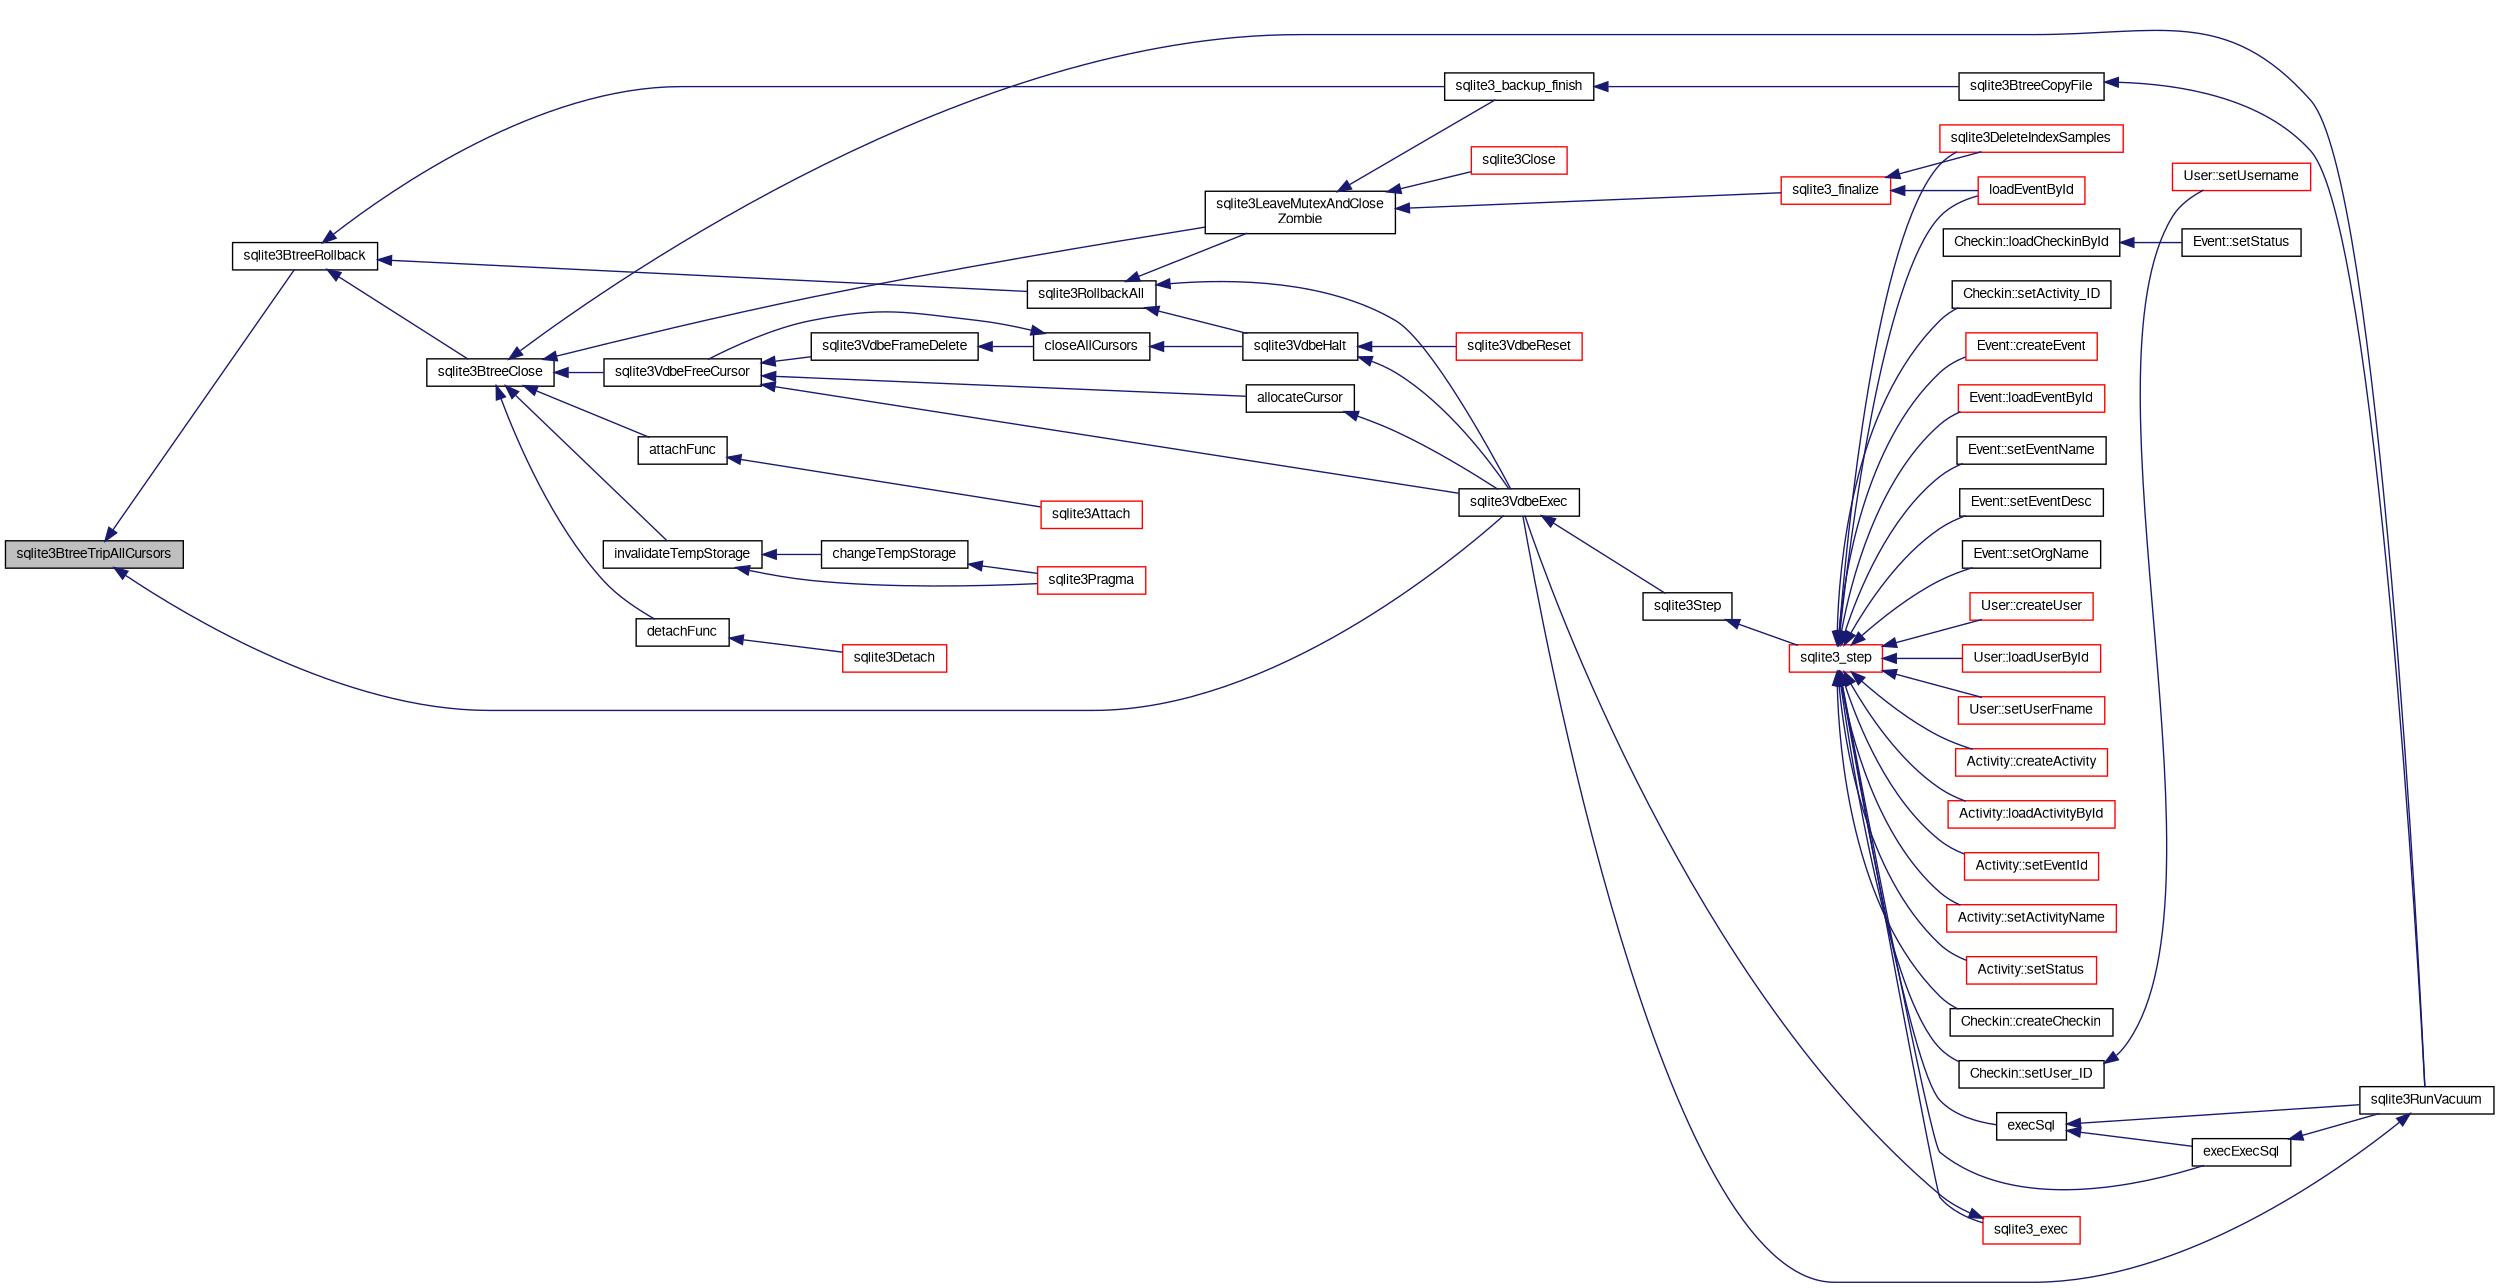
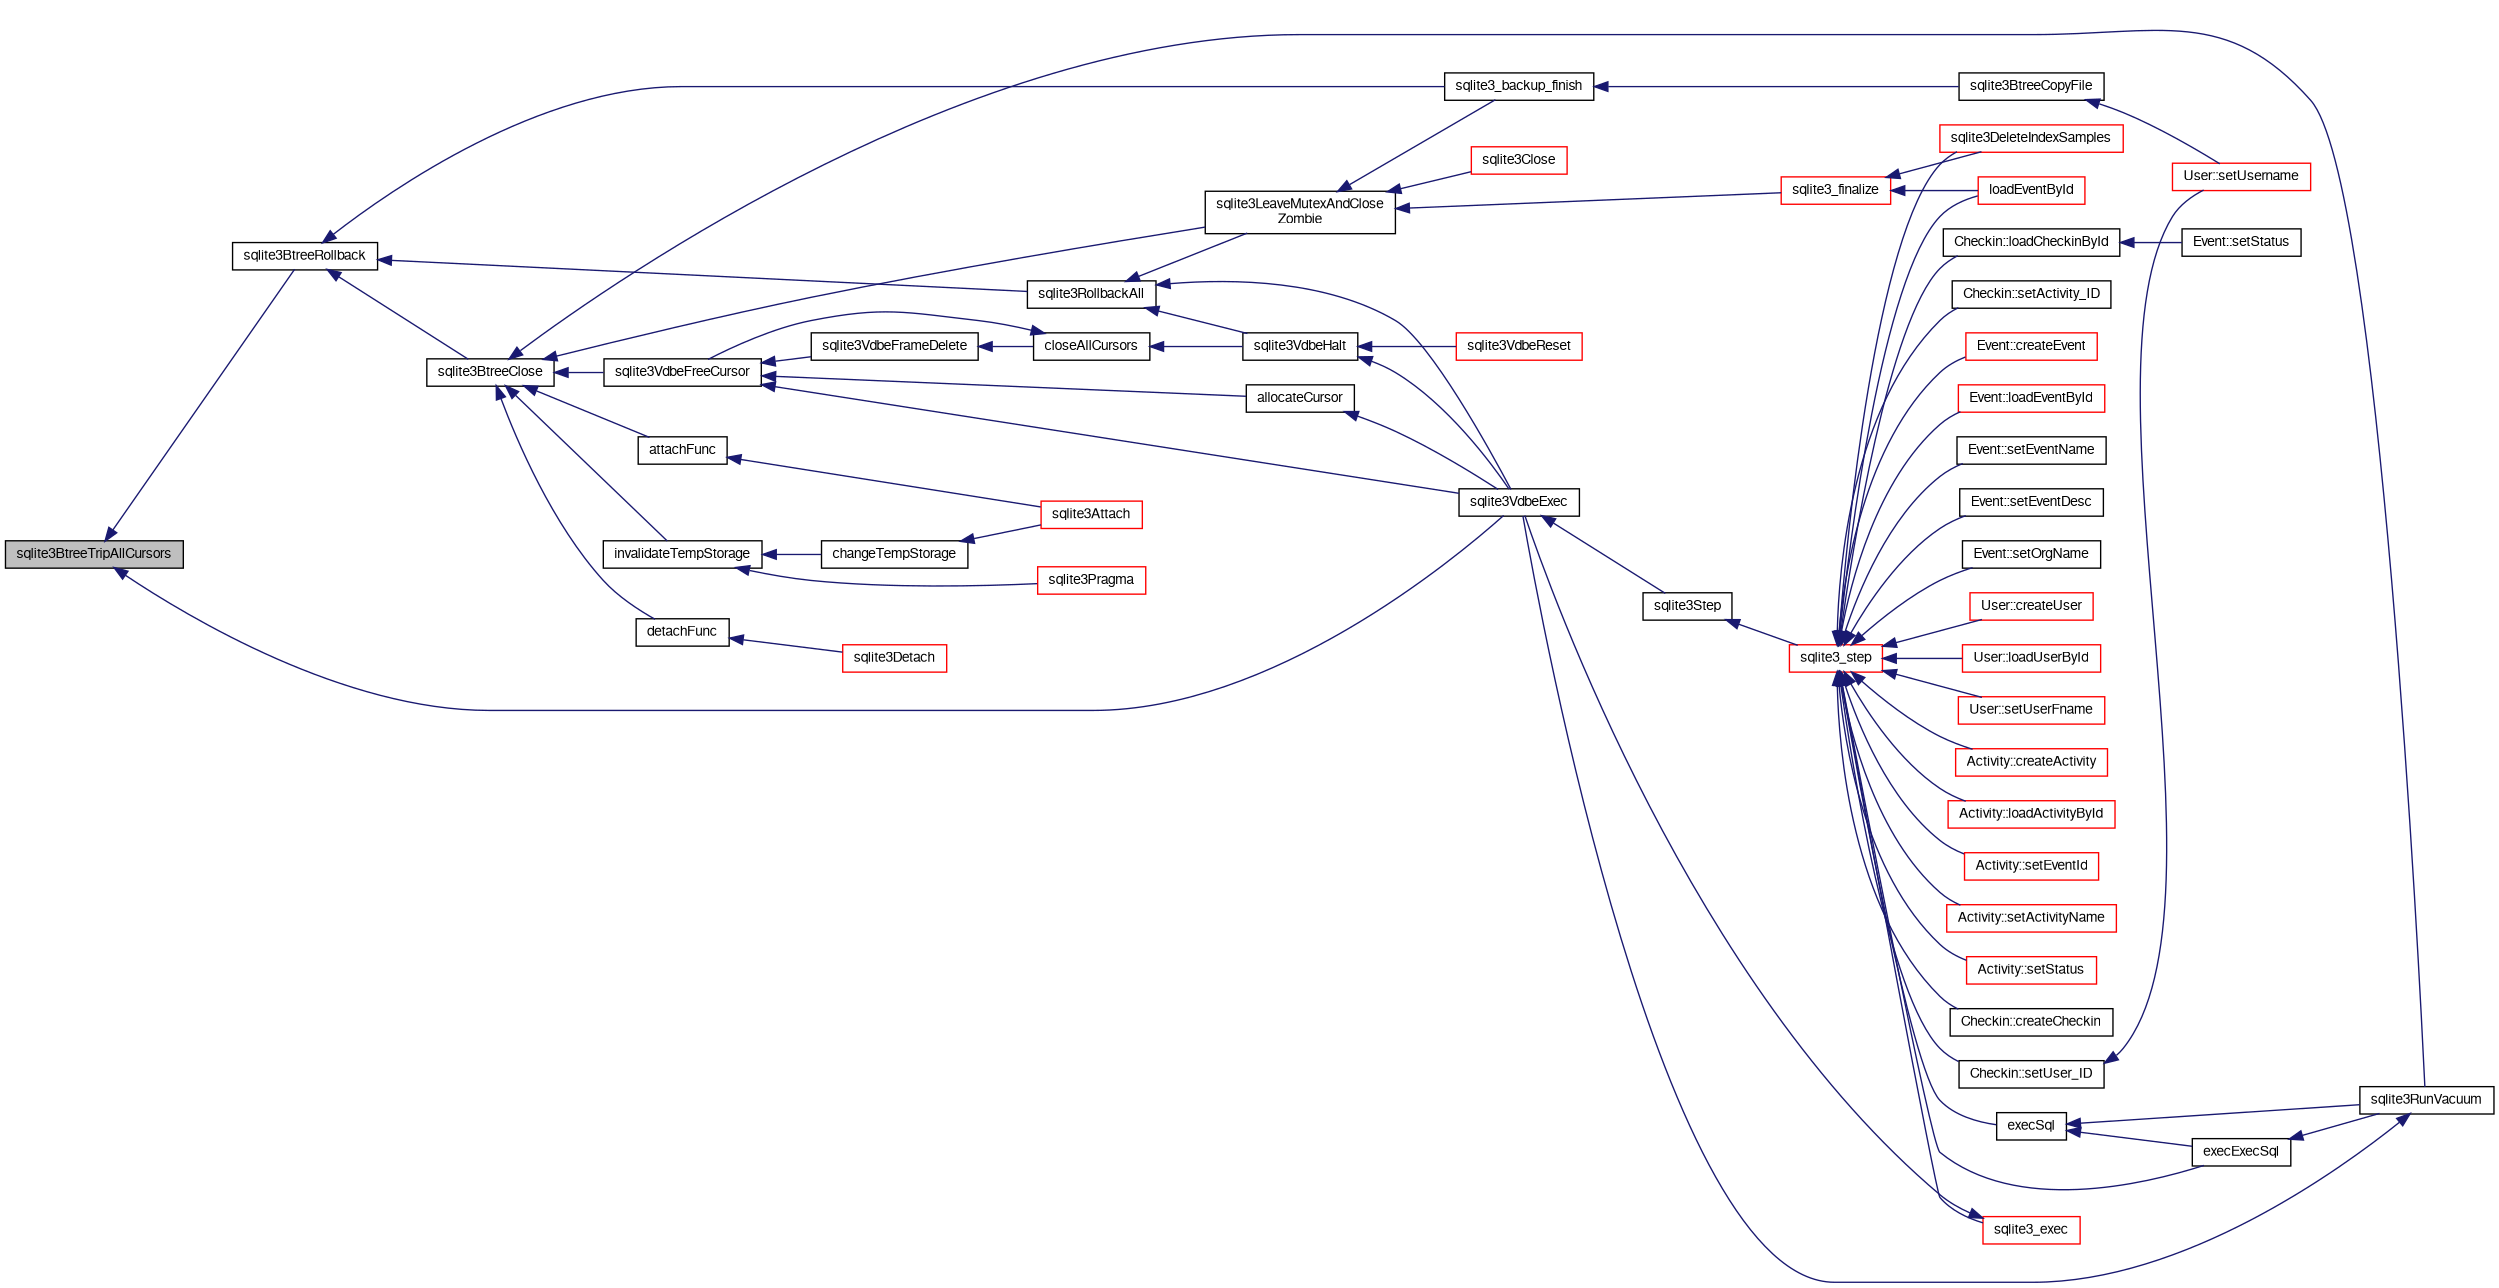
edge "sqlite3RunVacuum" -> "sqlite3BtreeCopyFile": now "User::setUsername" -> "sqlite3BtreeCopyFile"
edge "Checkin::loadCheckinById" -> "sqlite3_step": added
edge "sqlite3Pragma" -> "changeTempStorage": now "sqlite3Attach" -> "changeTempStorage"
